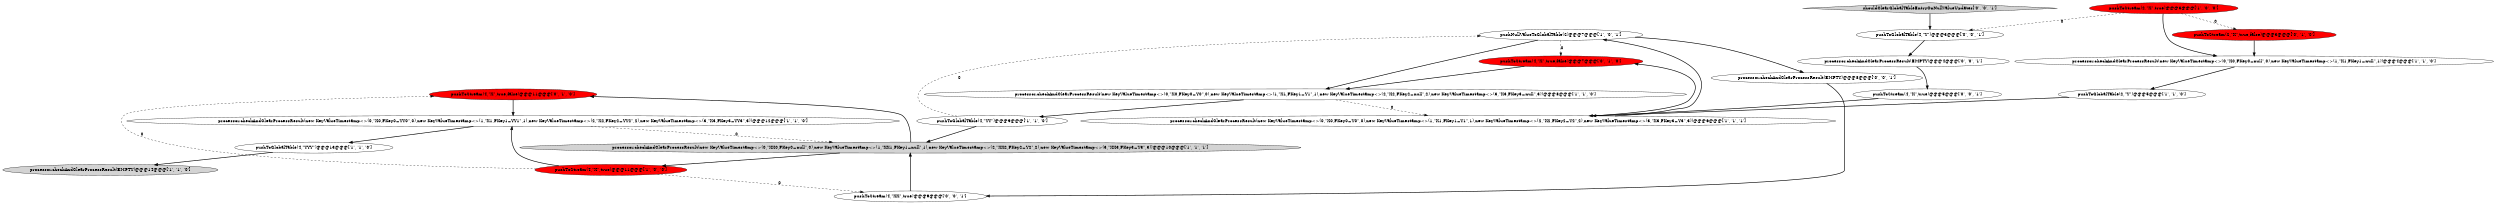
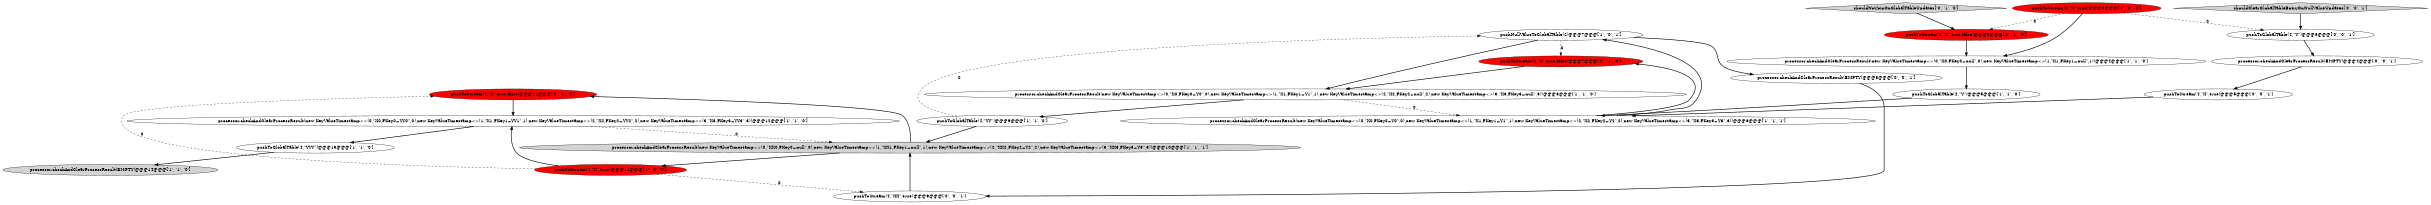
node "shouldNotJoinOnGlobalTableUpdates['0', '1', '0']": added
